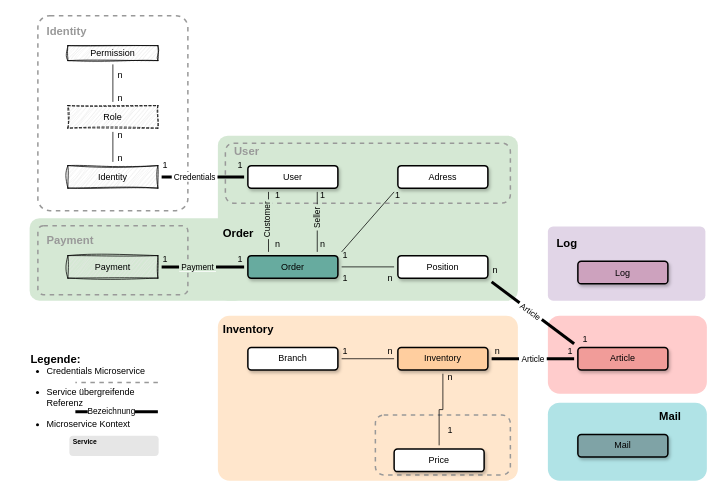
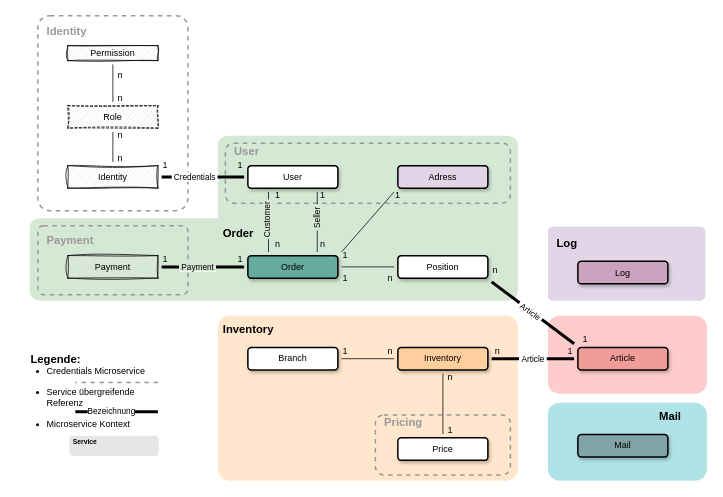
node "Adress": fillcolor #ffffff -> #e1d5e7
node "Pricing": added
node "Price": moved (439, 460) -> (443, 449)
